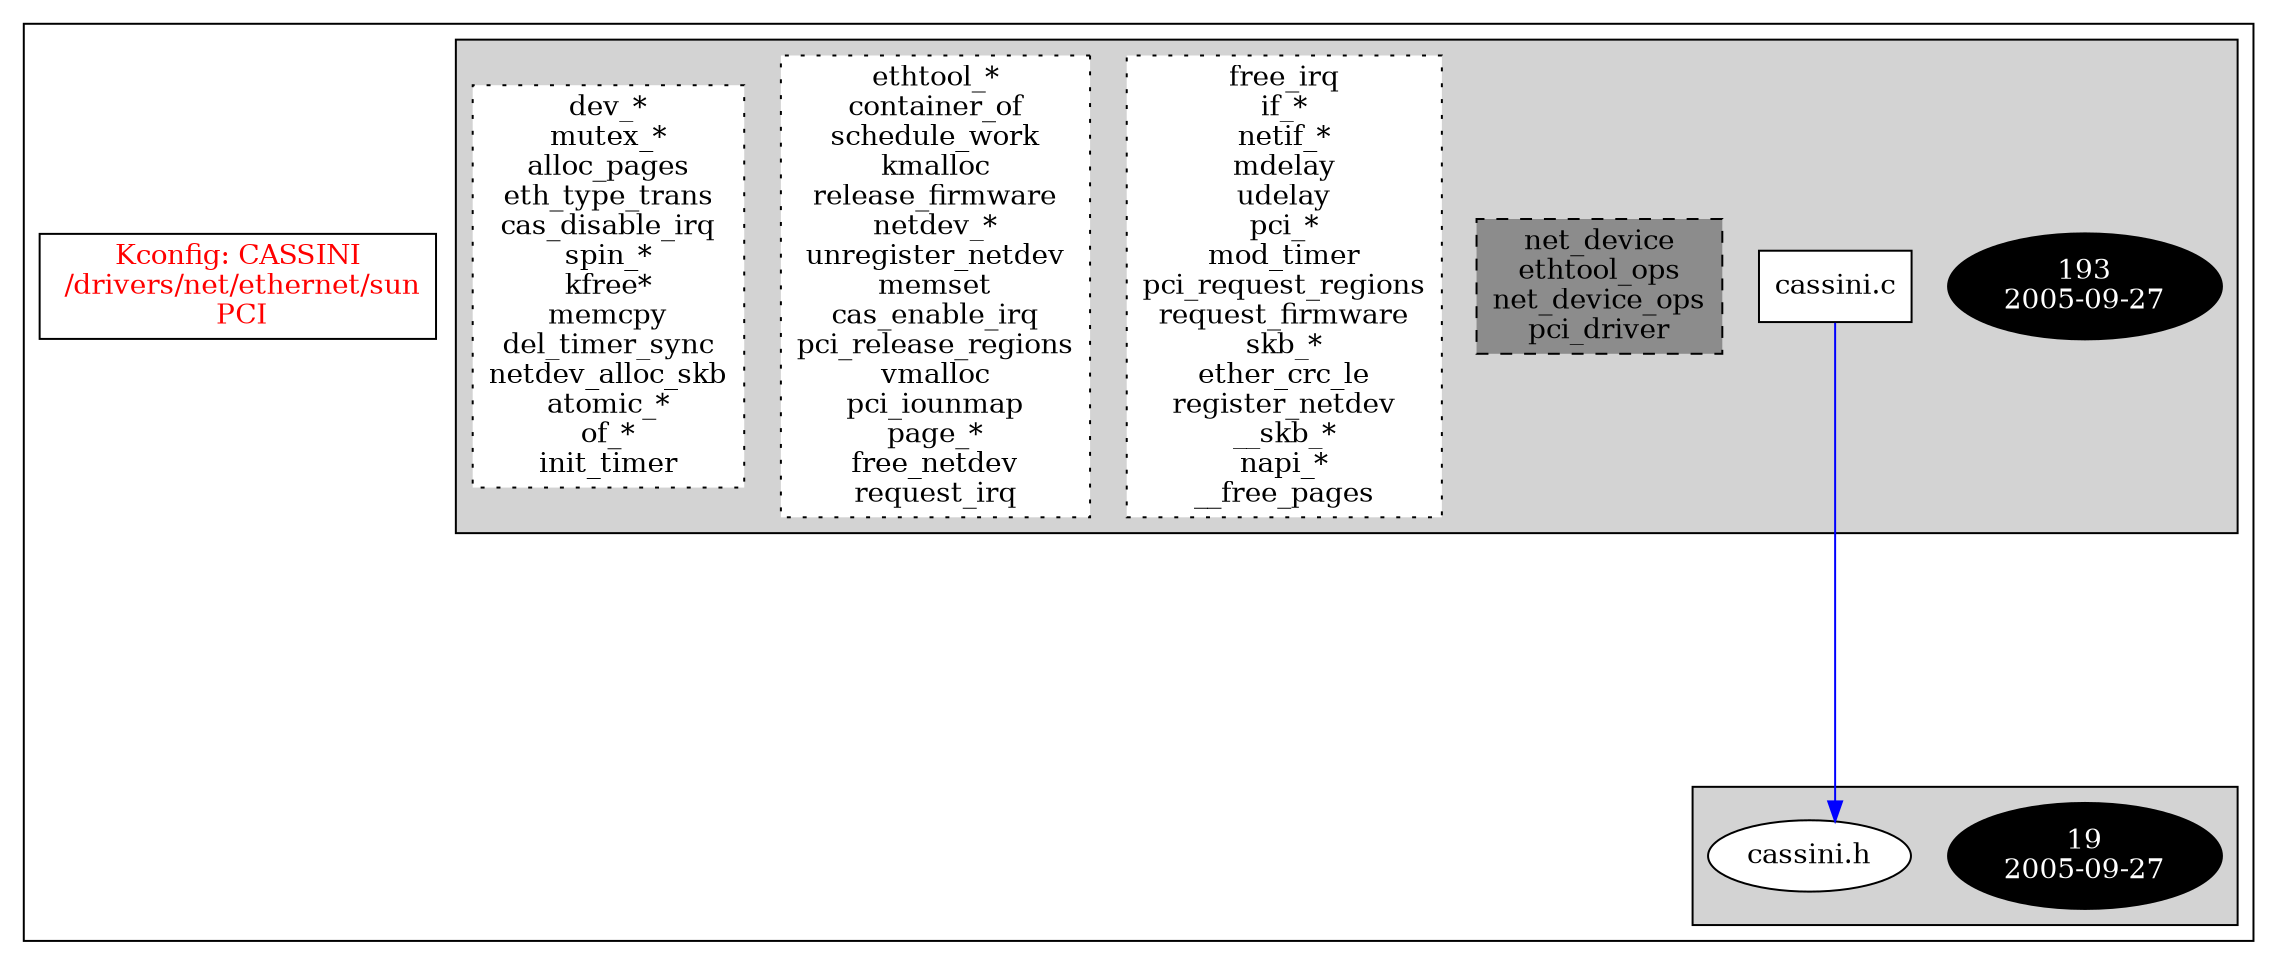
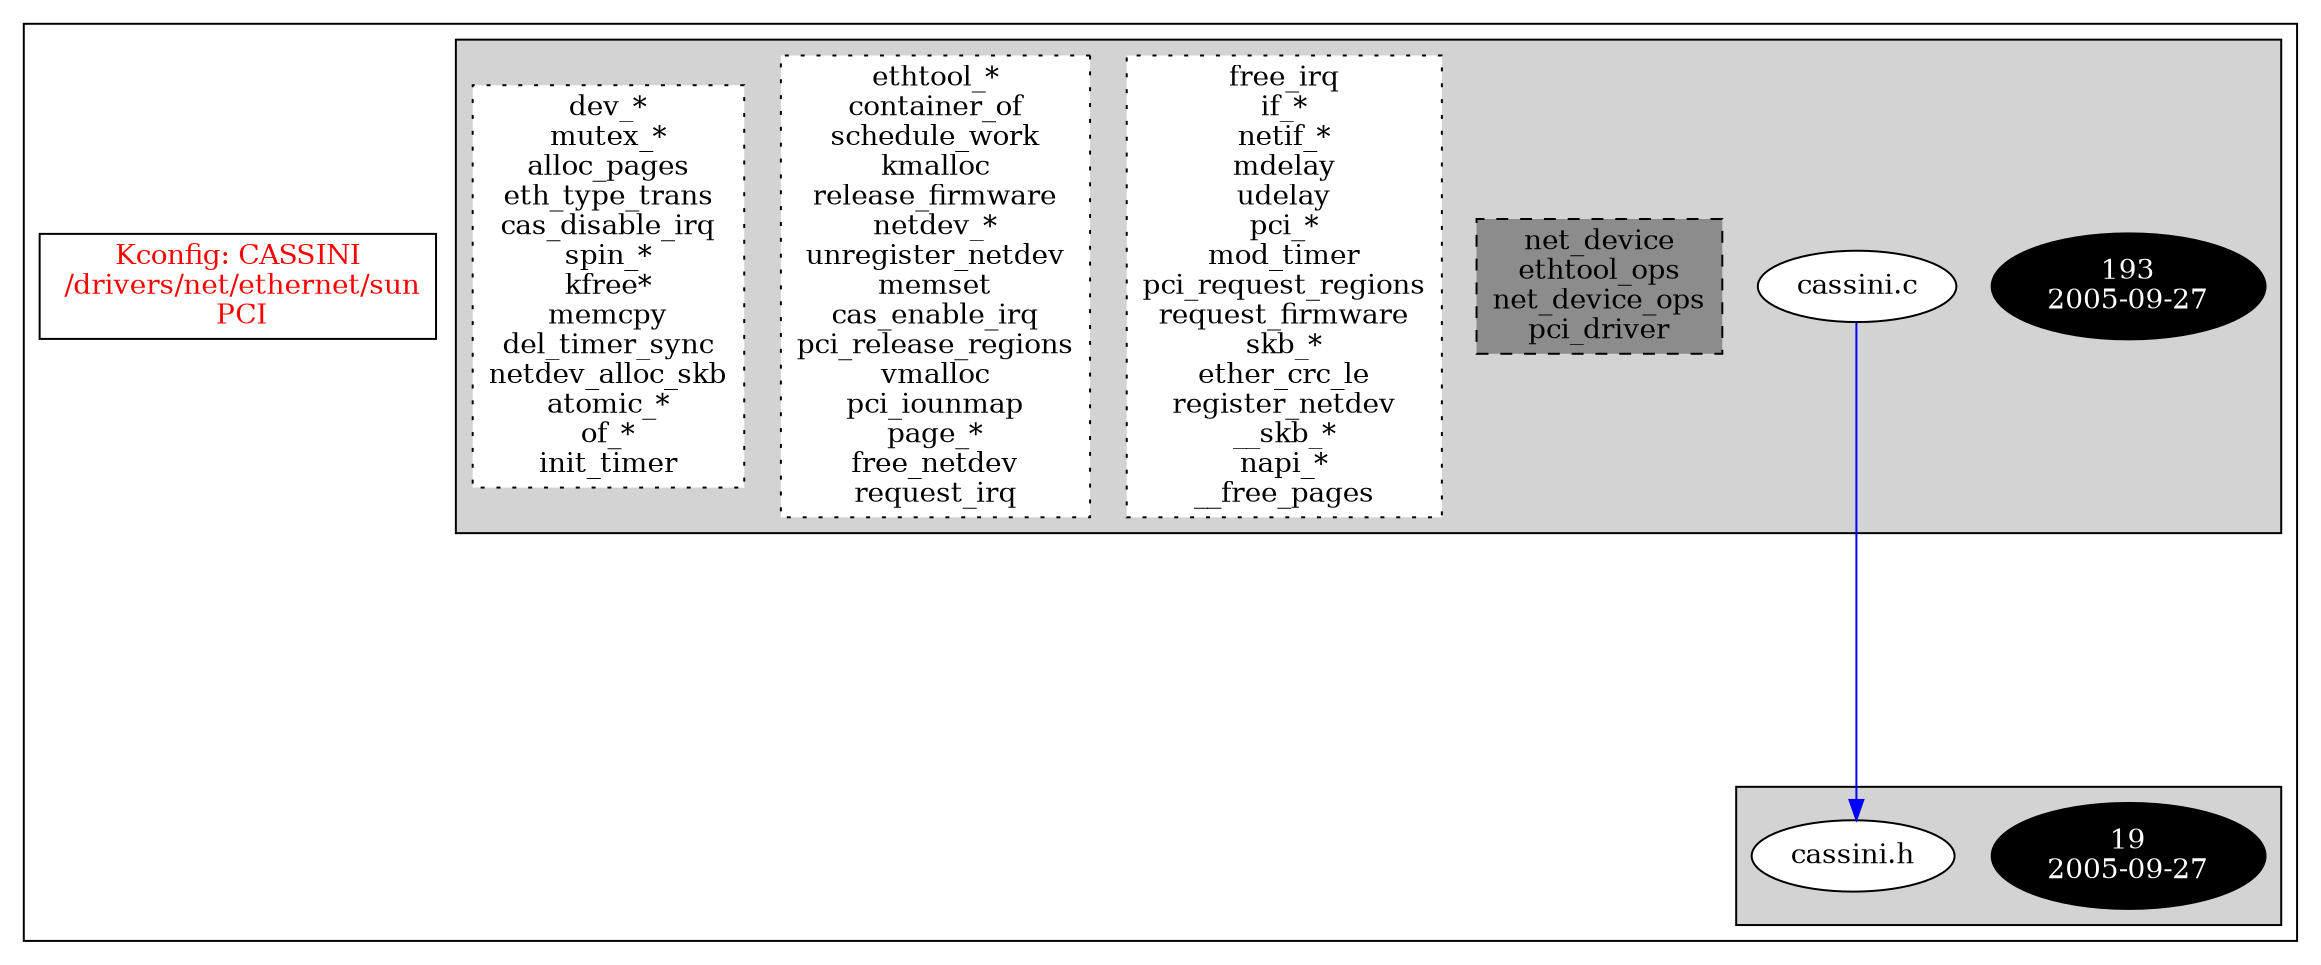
node "cassini.c": shape box -> ellipse
